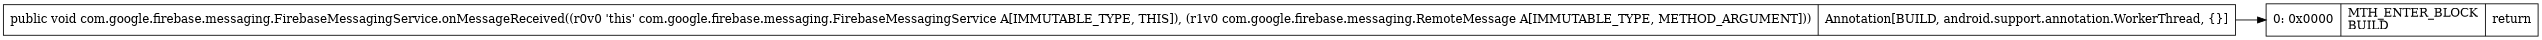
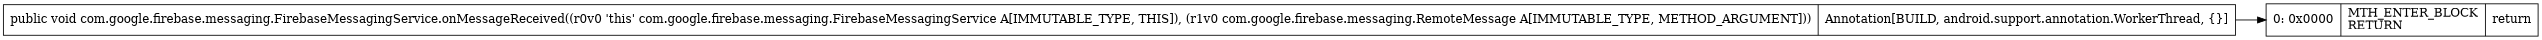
node "0: 0x0000": text "BUILD" -> "RETURN"
